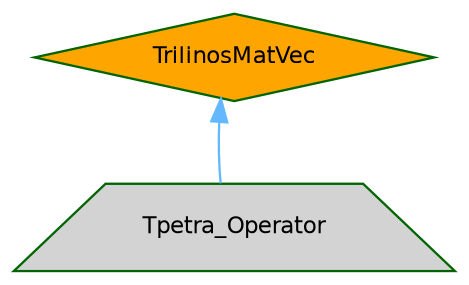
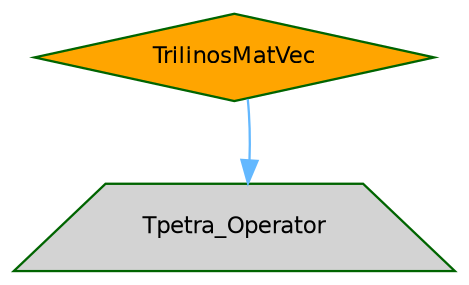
edge "Tpetra_Operator" -> "TrilinosMatVec": reversed
